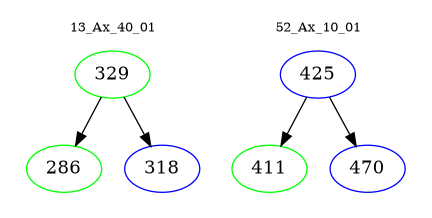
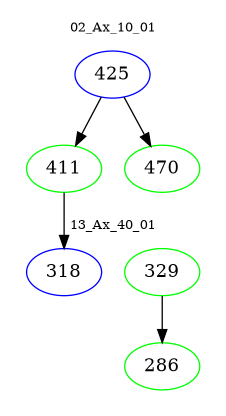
cluster "52_Ax_10_01": label "52_Ax_10_01" -> "02_Ax_10_01"
edge "329" -> "318": now "411" -> "318"
node "470": color blue -> green
